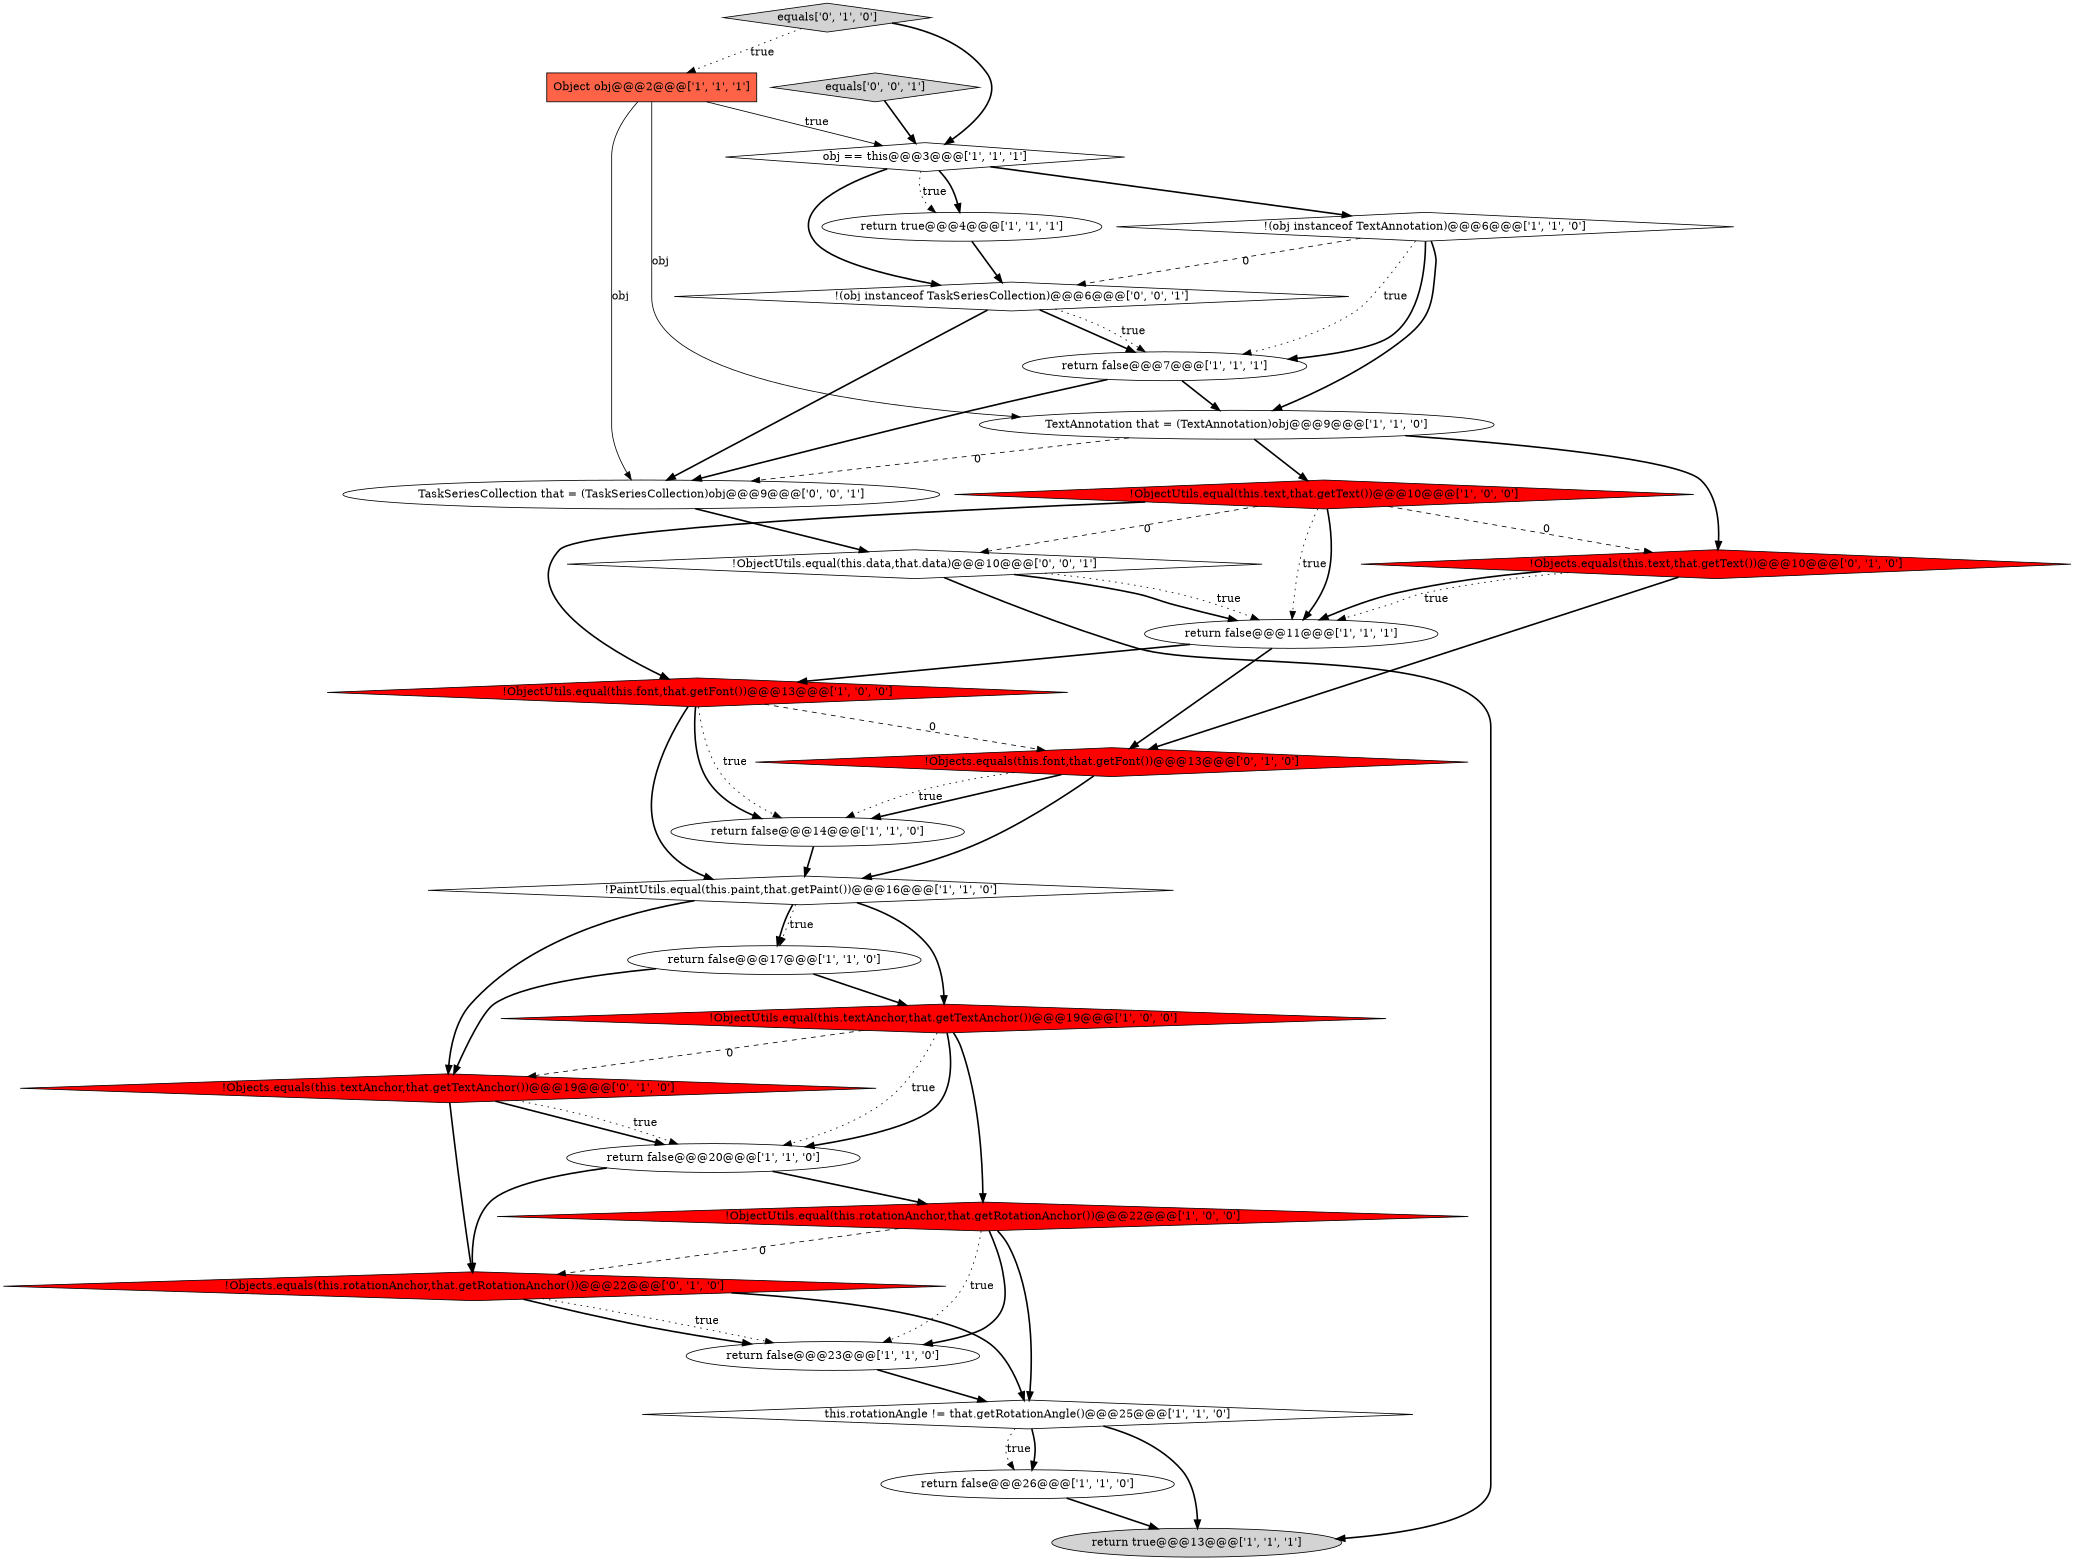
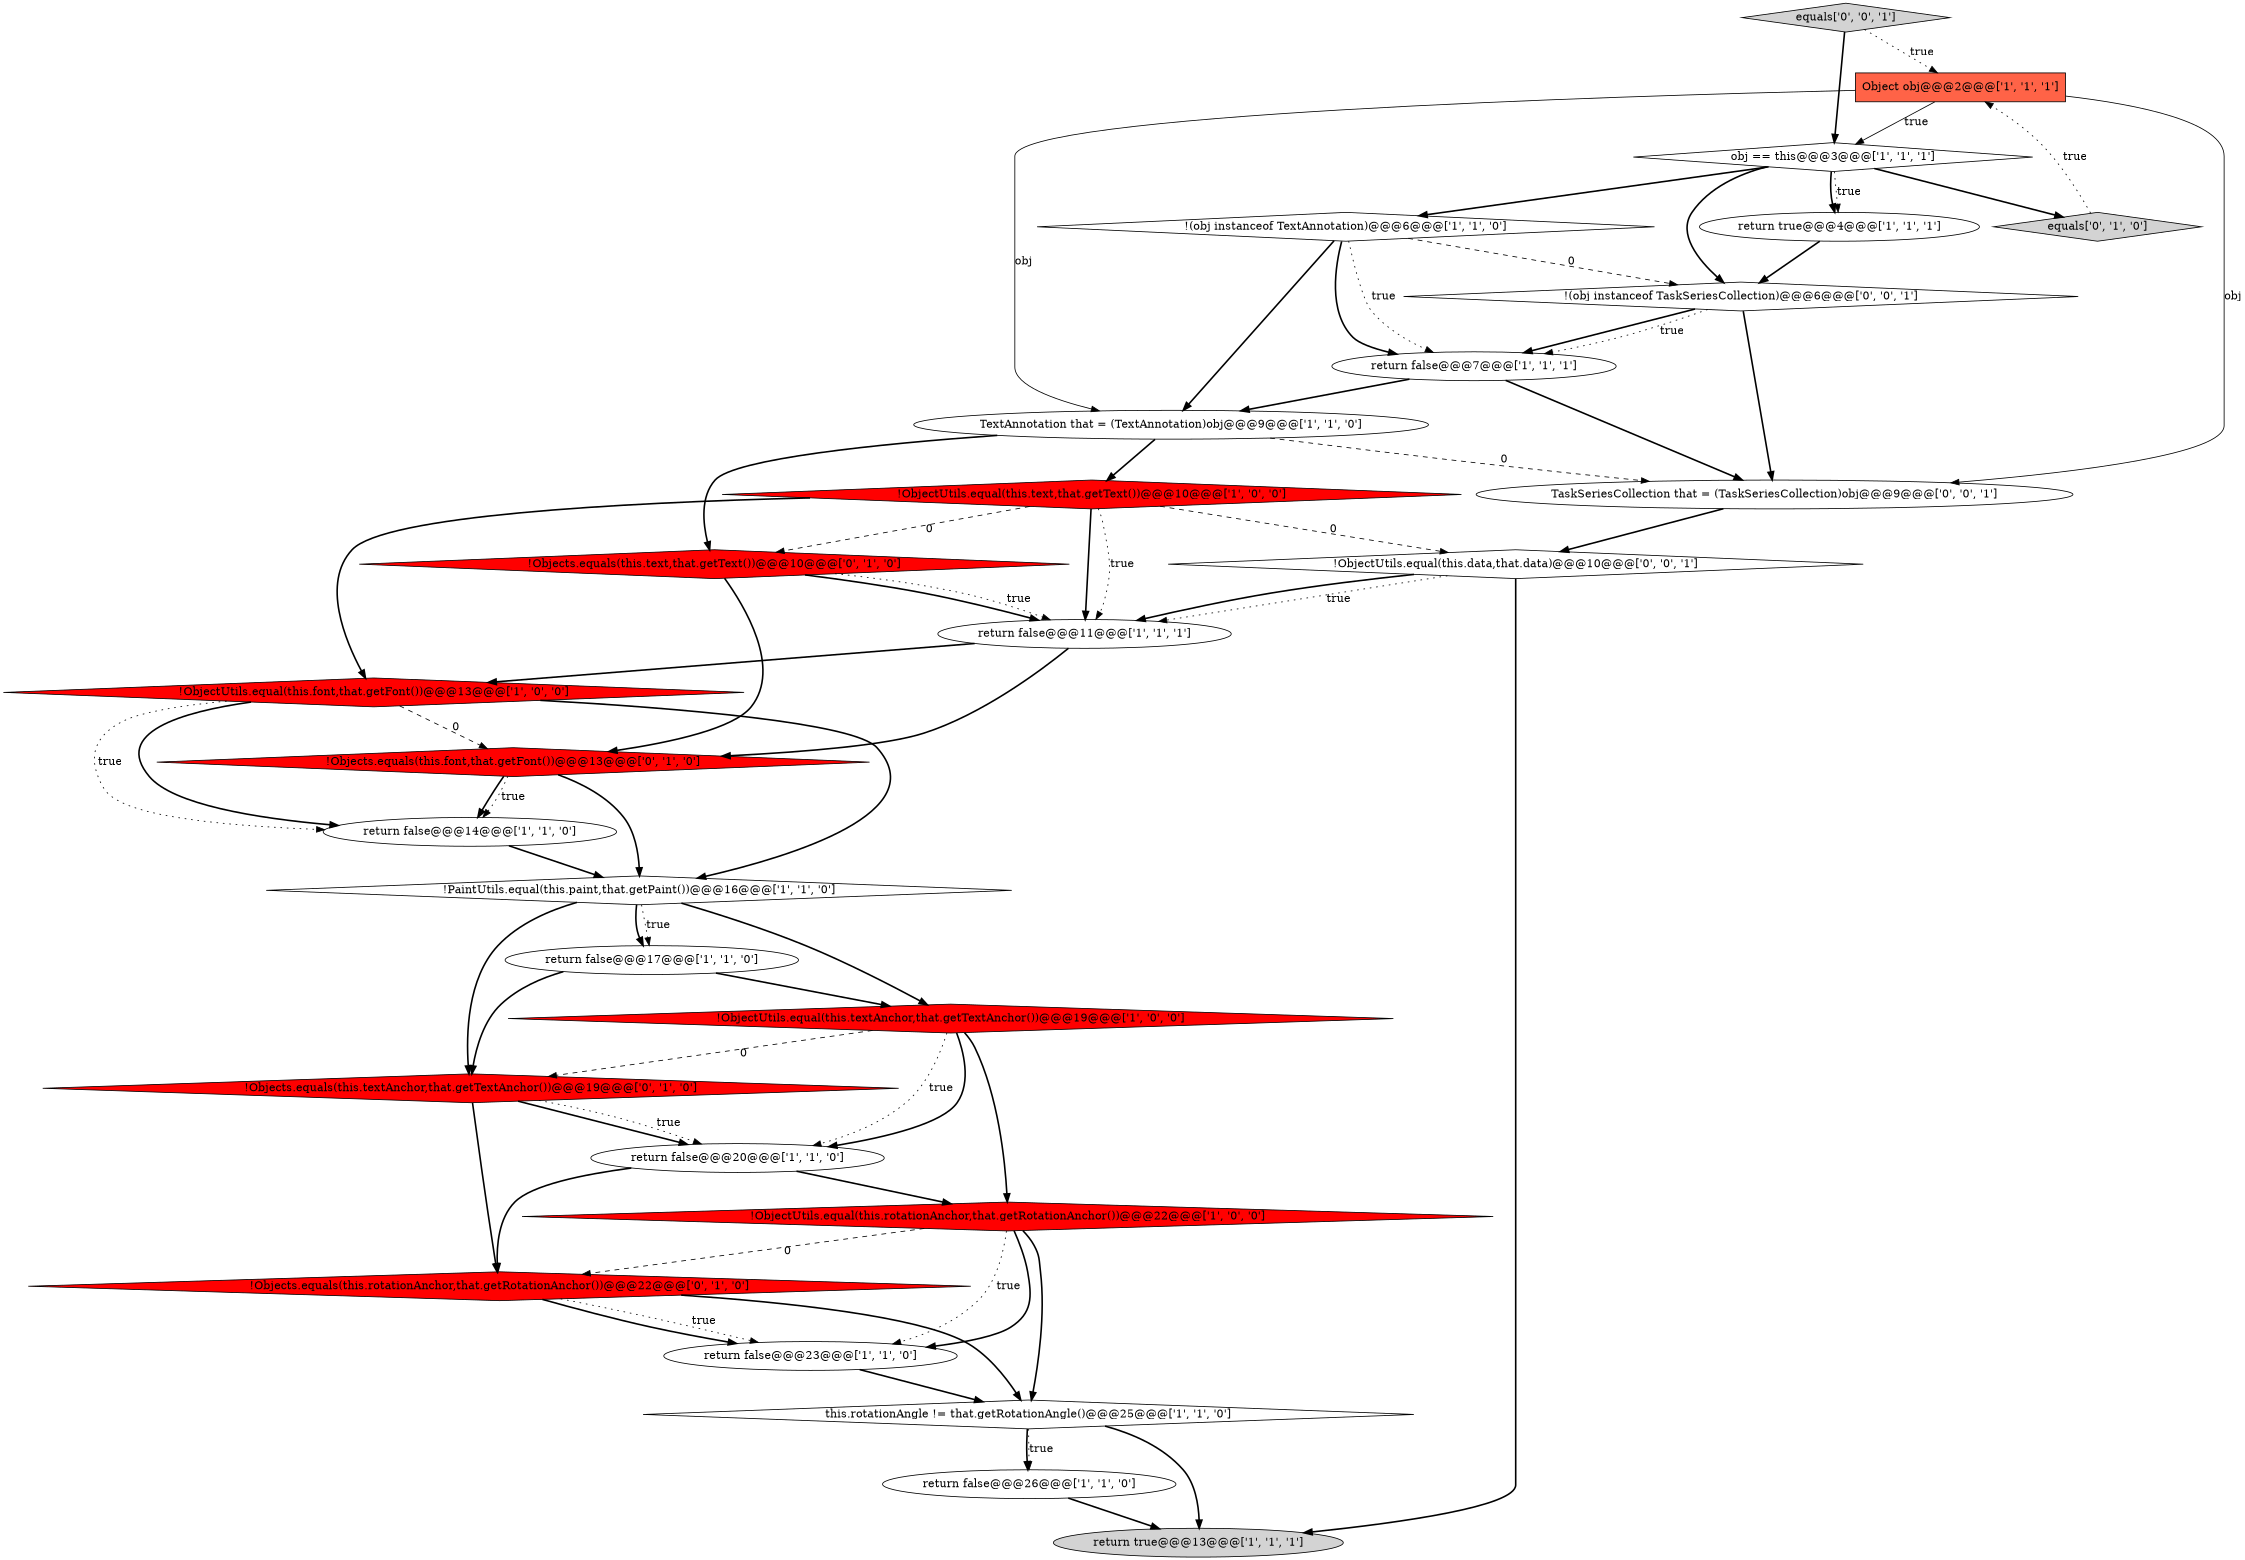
edge "equals['0', '0', '1']" -> "Object obj@@@2@@@['1', '1', '1']": added, label "true"
edge "equals['0', '1', '0']" -> "obj == this@@@3@@@['1', '1', '1']": reversed
